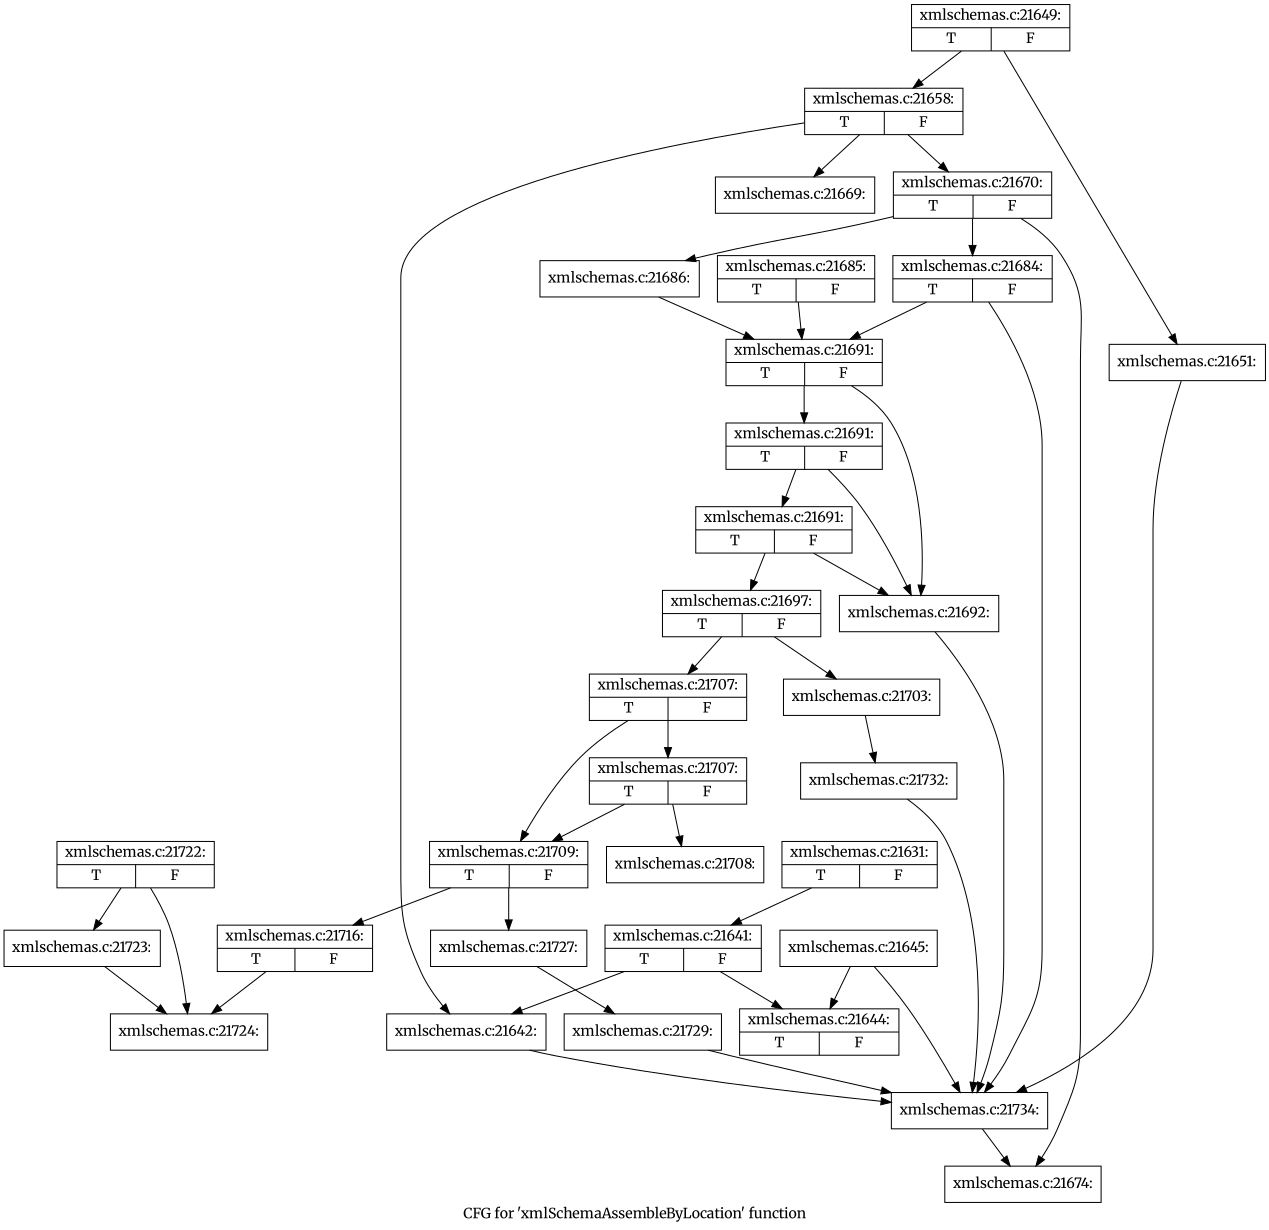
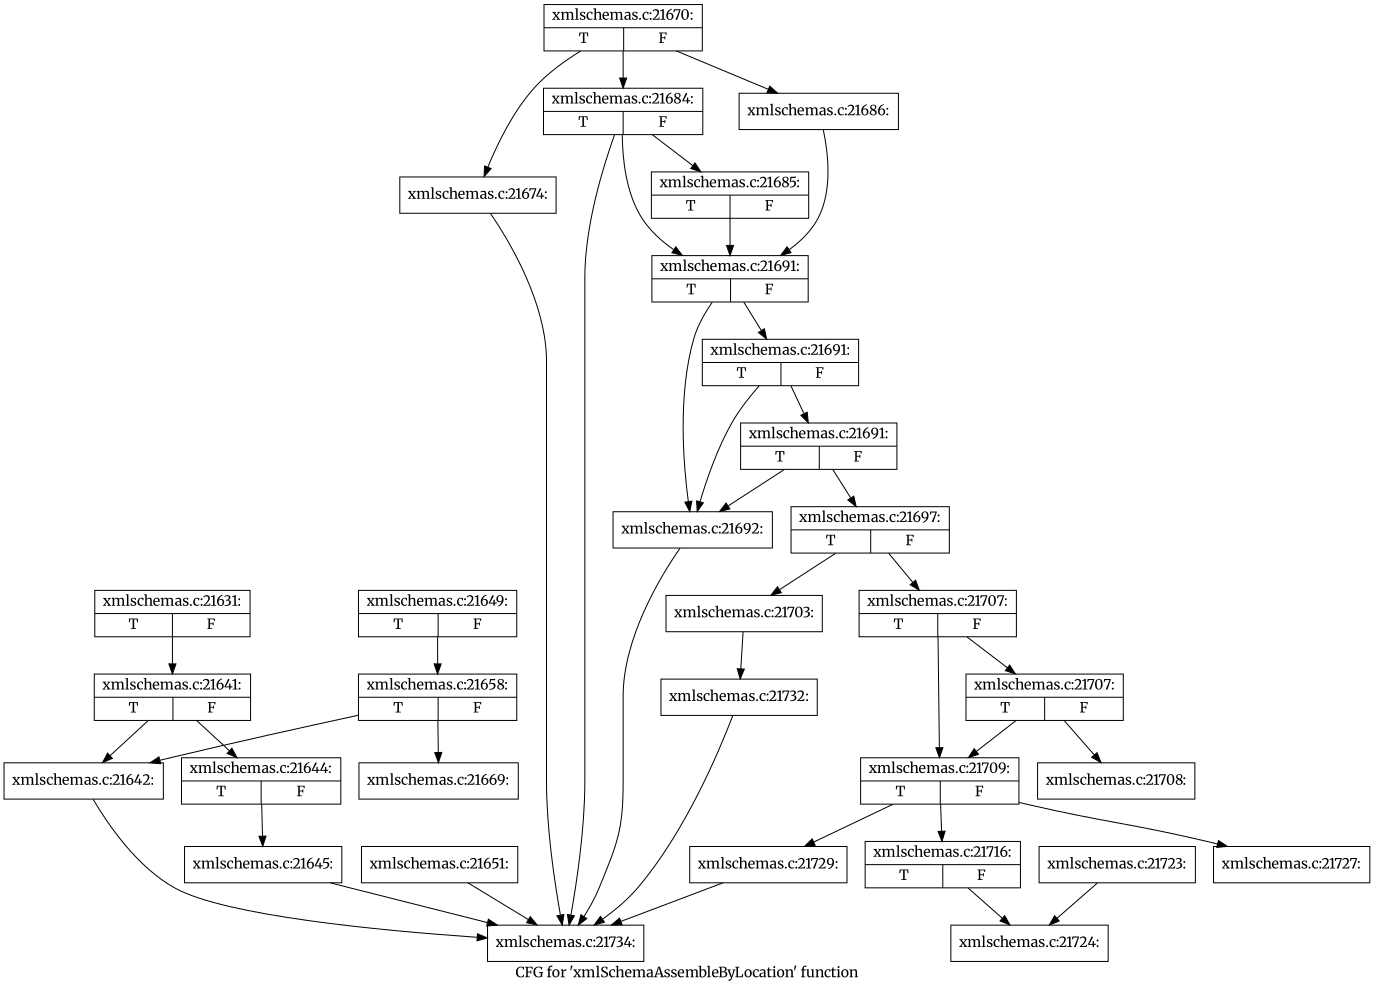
edge "xmlschemas.c:21684:" -> "xmlschemas.c:21685:": added
edge "xmlschemas.c:21658:" -> "xmlschemas.c:21670:": removed
edge "xmlschemas.c:21649:" -> "xmlschemas.c:21651:": removed
node "xmlschemas.c:21722:": removed
edge "xmlschemas.c:21645:" -> "xmlschemas.c:21644:": reversed
edge "xmlschemas.c:21727:" -> "xmlschemas.c:21729:": now "xmlschemas.c:21709:" -> "xmlschemas.c:21729:"
edge "xmlschemas.c:21734:" -> "xmlschemas.c:21674:": reversed
